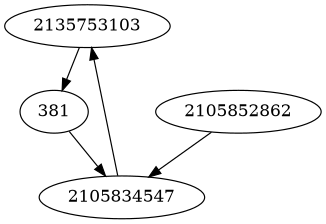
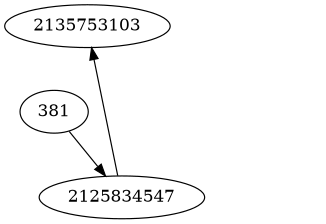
edge "2135753103" -> "381": removed
node "2105852862": removed
node "2105834547": label "2105834547" -> "2125834547"
